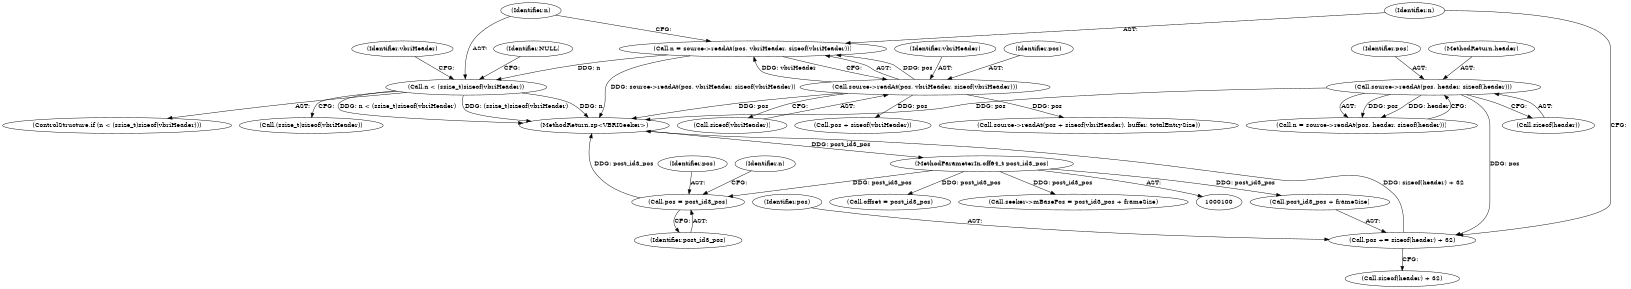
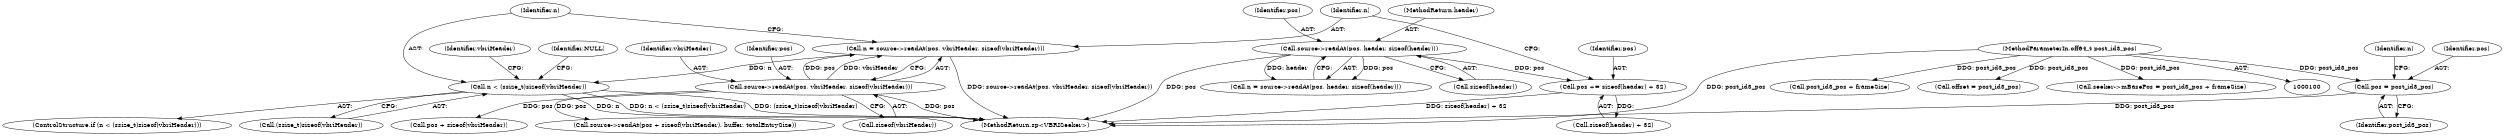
edge "(Call,(ssize_t)sizeof(vbriHeader))" -> "(Call,n < (ssize_t)sizeof(vbriHeader))": added, label "AST:"
edge "(MethodReturn,sp<VBRISeeker>)" -> "(MethodParameterIn,off64_t post_id3_pos)": reversed
edge "(Call,post_id3_pos + frameSize)" -> "(Call,pos += sizeof(header) + 32)": now "(Call,sizeof(header) + 32)" -> "(Call,pos += sizeof(header) + 32)"
edge "(Call,pos += sizeof(header) + 32)" -> "(Call,sizeof(header) + 32)": label "CFG: " -> "DDG: "
